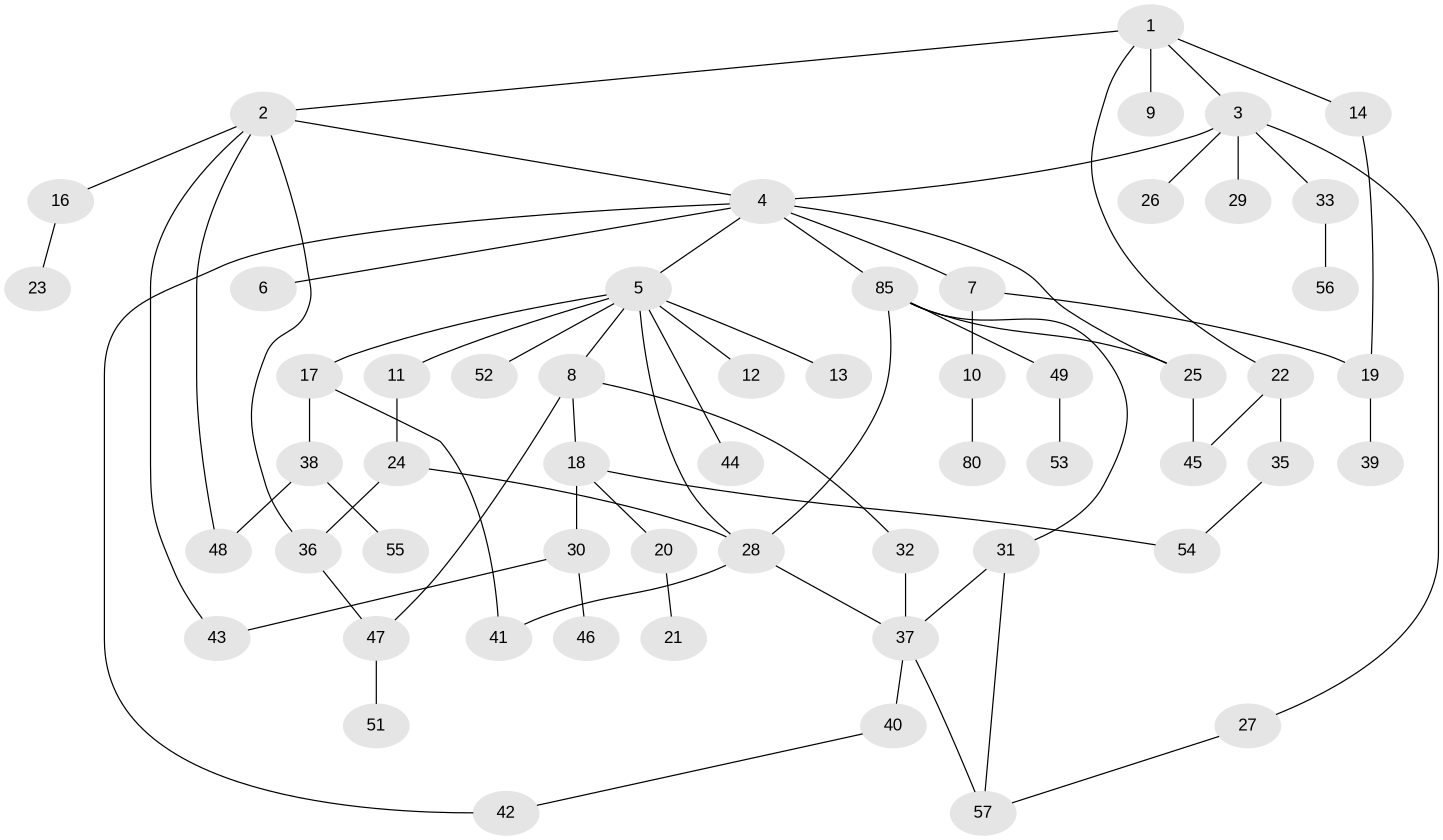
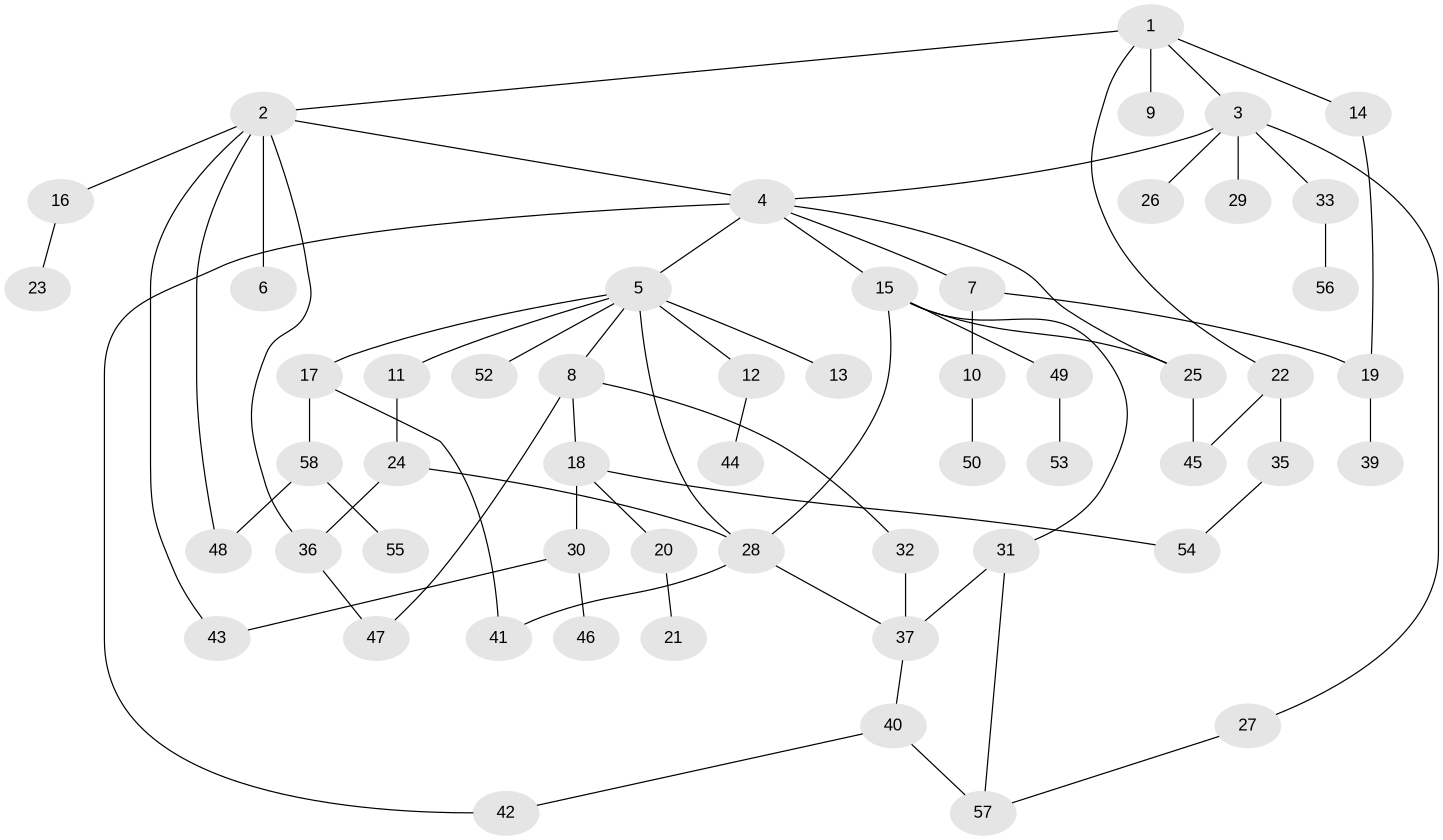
edge "4" -- "6": now "2" -- "6"
node "85": label "85" -> "15"
edge "5" -- "44": now "12" -- "44"
node "38": label "38" -> "58"
node "80": label "80" -> "50"
edge "37" -- "57": now "40" -- "57"
node "51": removed
